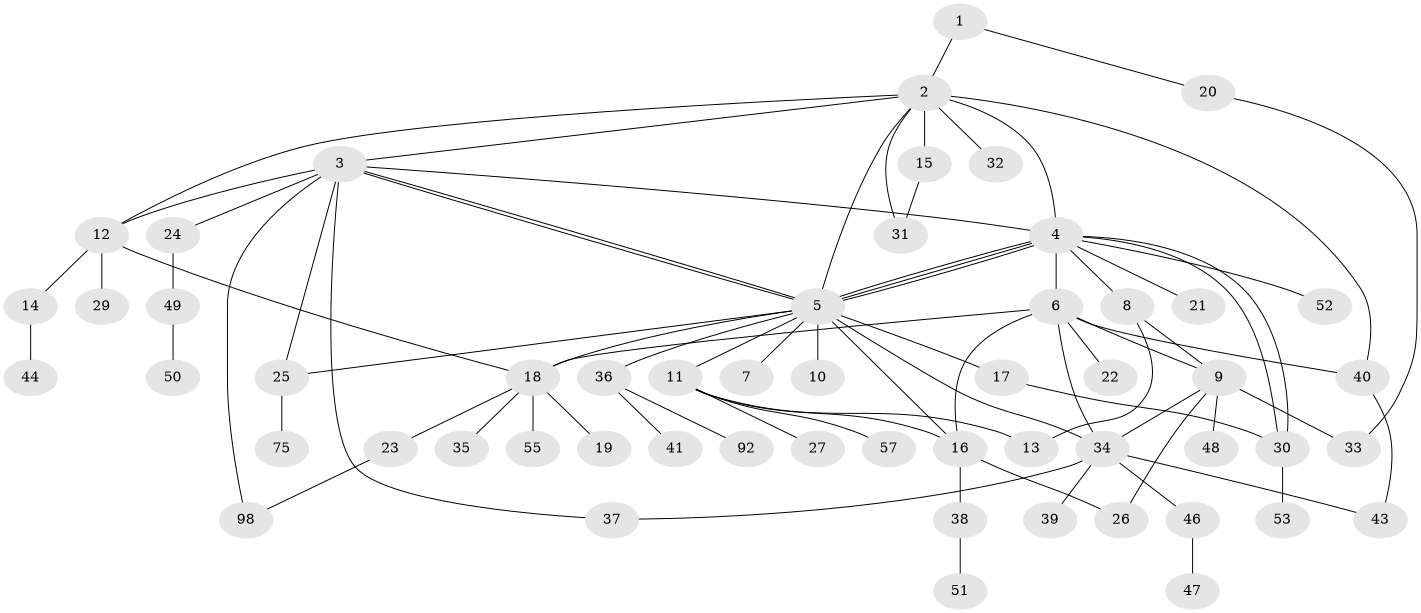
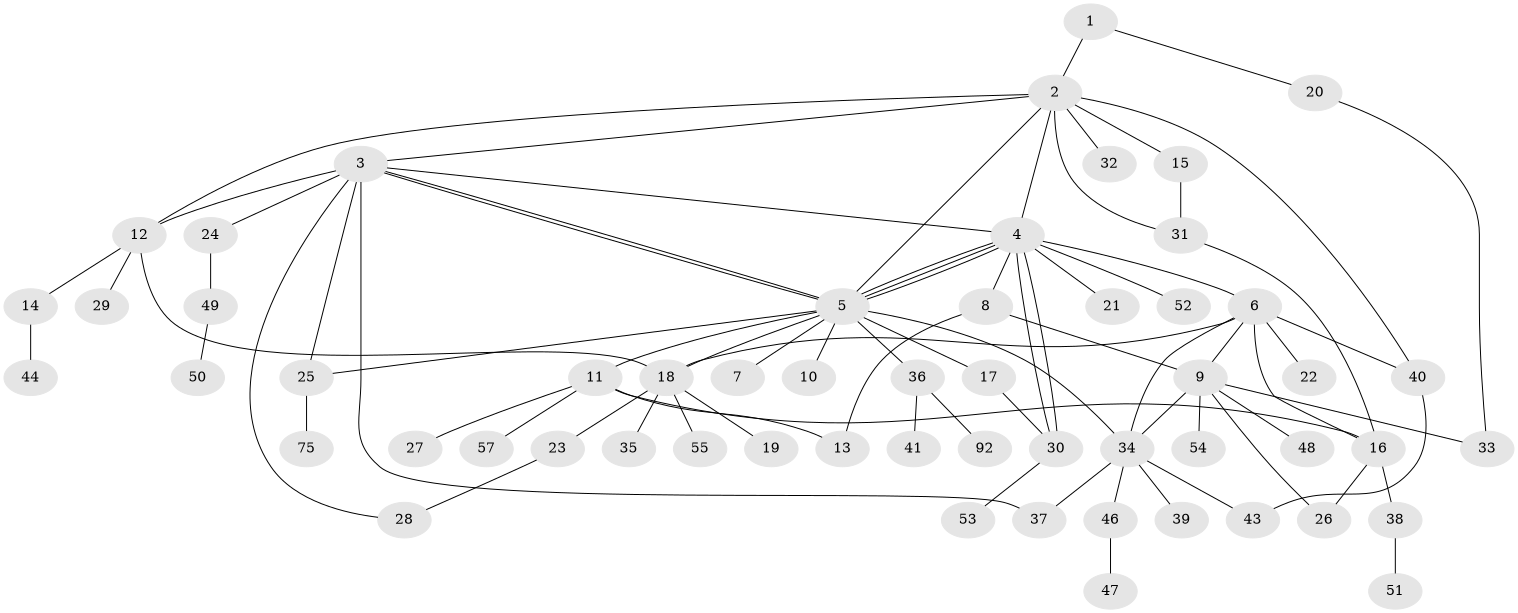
edge "5" -- "16": now "31" -- "16"
node "54": added
node "98": label "98" -> "28"
